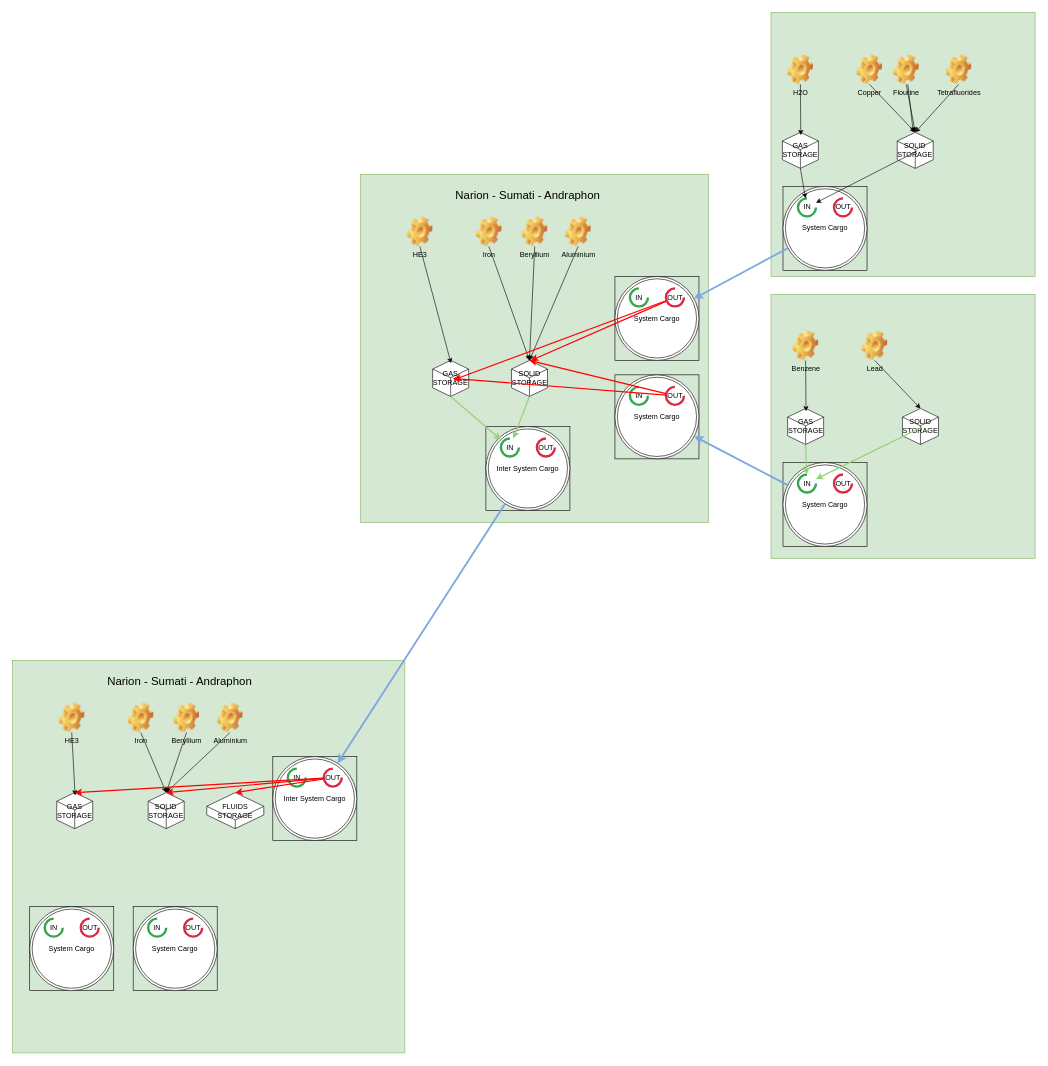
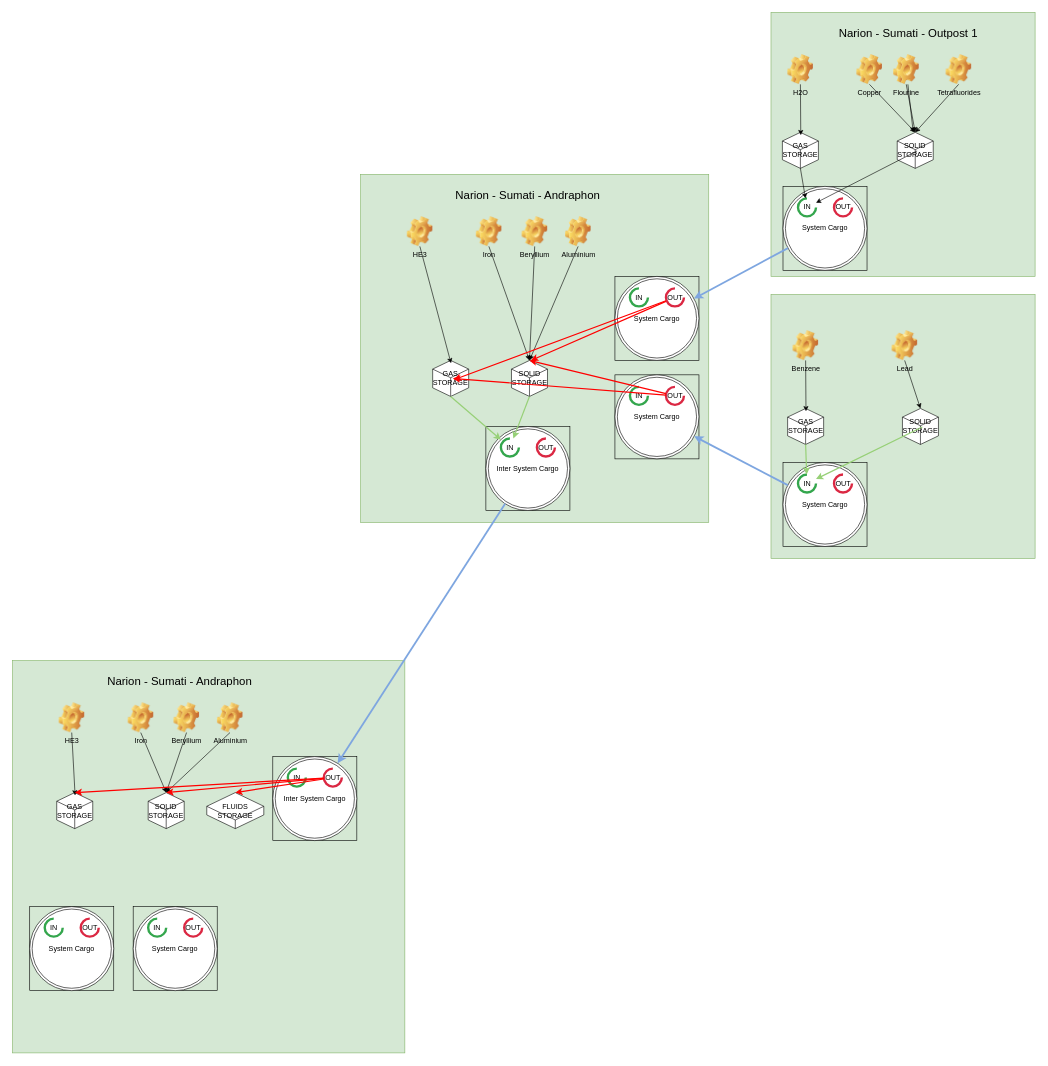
node "Narion - Sumati - Outpost 1": added
node "Lead": moved (874, 345) -> (904, 345)
